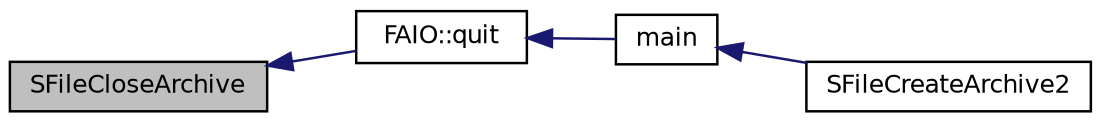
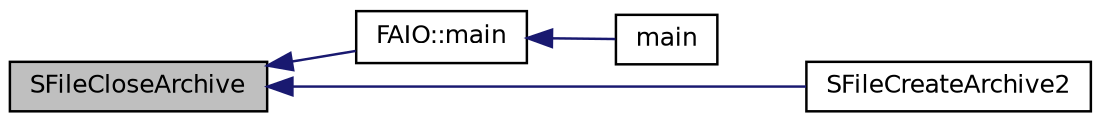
node "FAIO::quit": label "FAIO::quit" -> "FAIO::main"
edge "SFileCreateArchive2" -> "main": now "SFileCreateArchive2" -> "SFileCloseArchive"
